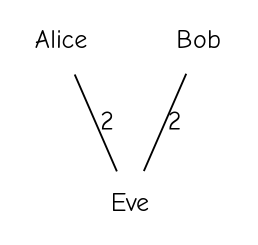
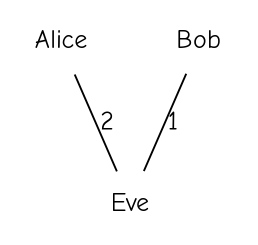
edge "Bob" -- "Eve": label "2" -> "1"
